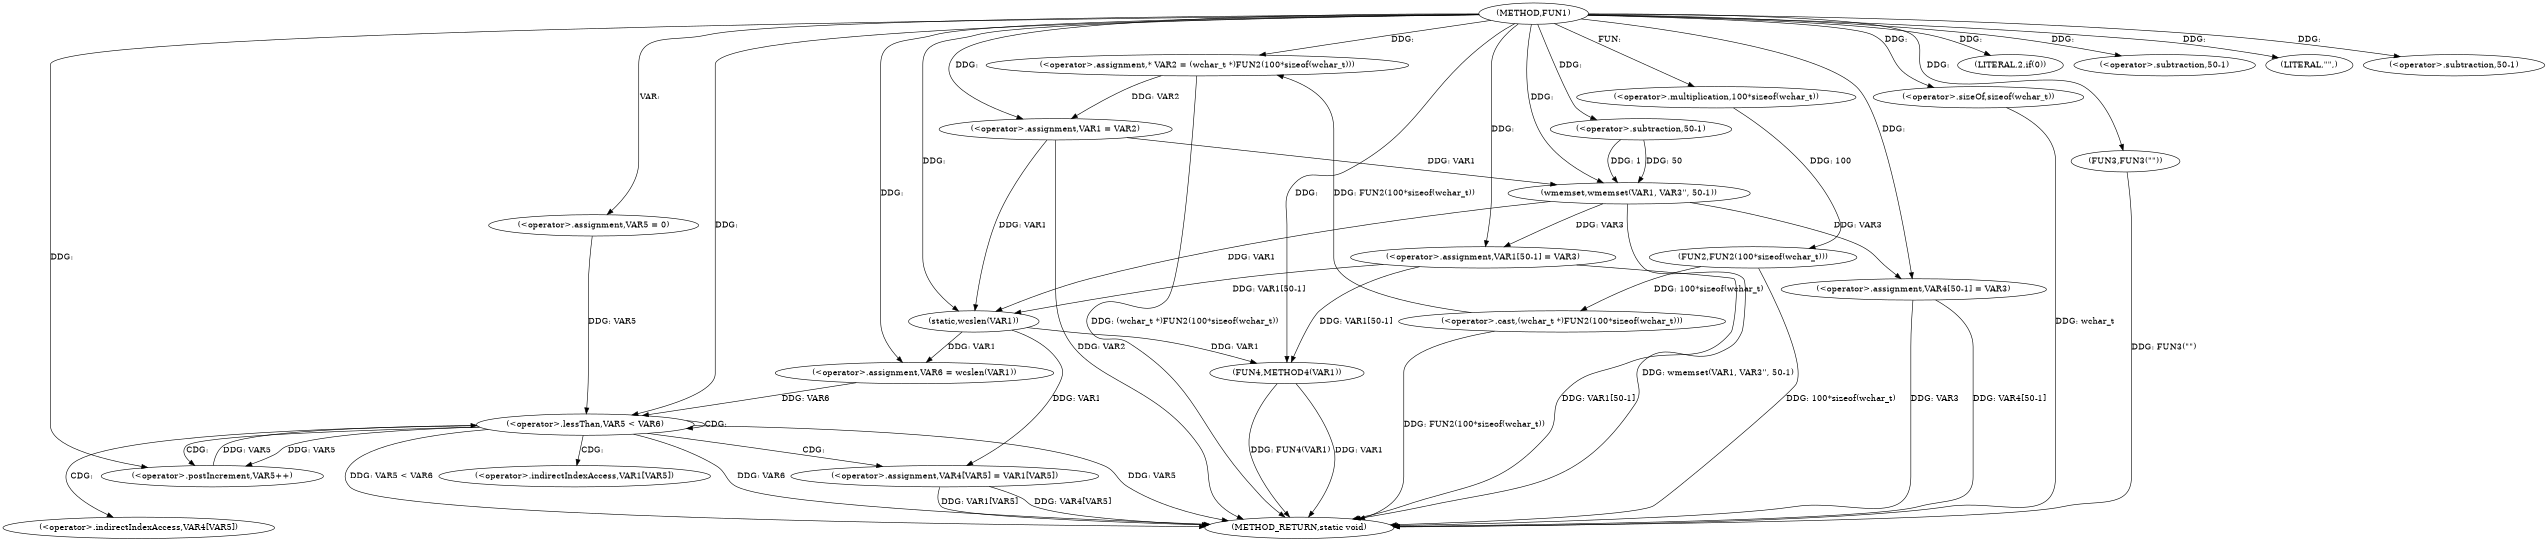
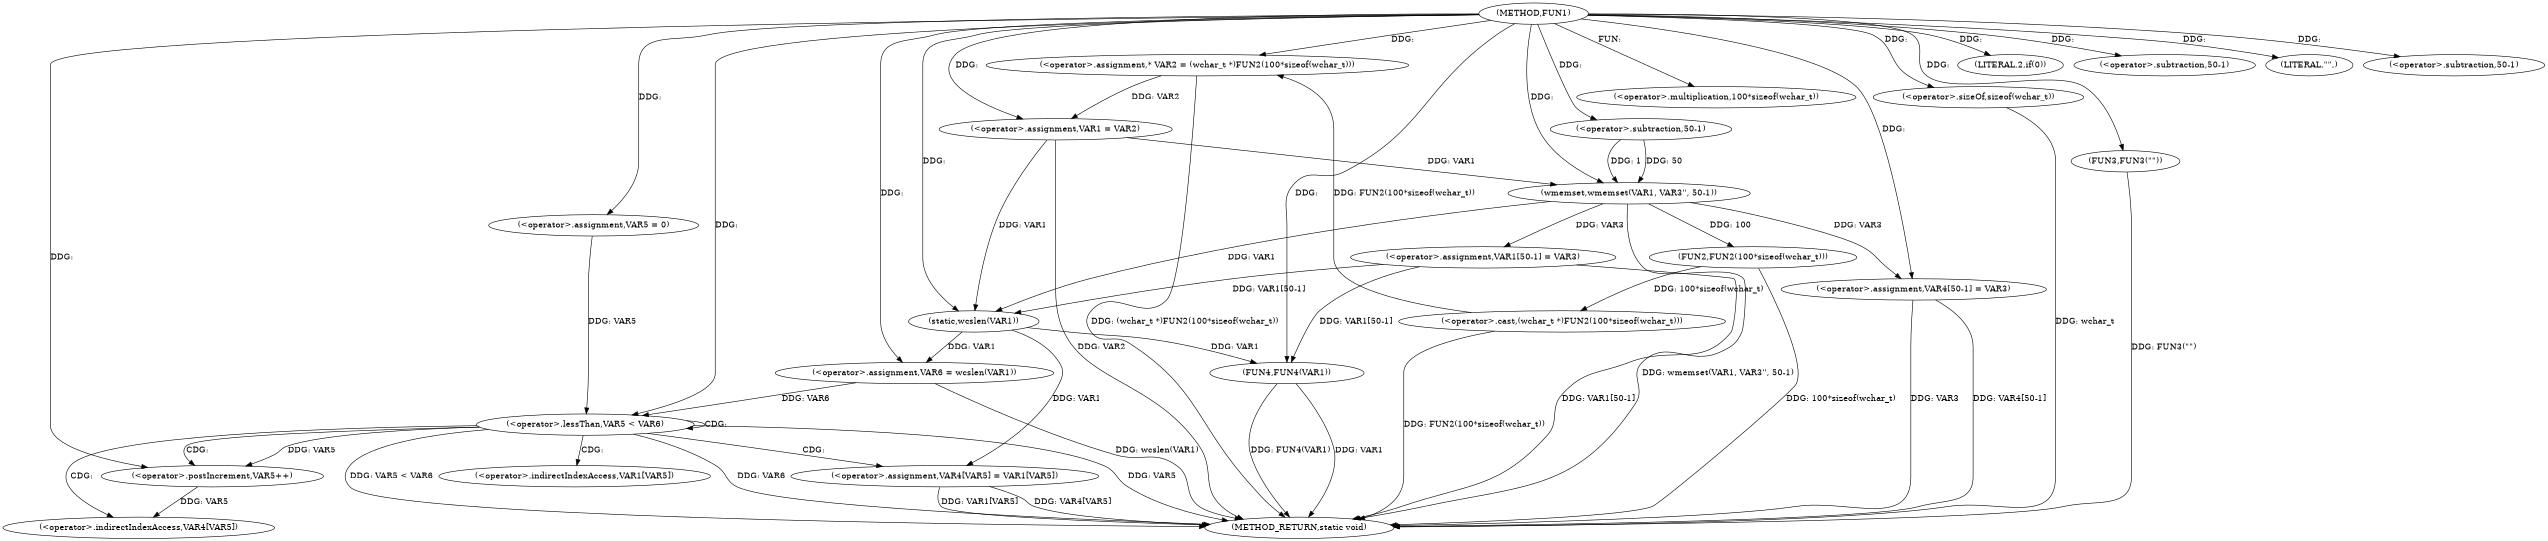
edge "(METHOD,FUN1)" -> "(<operator>.assignment,VAR5 = 0)": label "VAR: " -> "DDG: "
edge "(METHOD,FUN1)" -> "(<operator>.assignment,VAR1[50-1] = VAR3)": removed, label "DDG:"
edge "(<operator>.multiplication,100*sizeof(wchar_t))" -> "(FUN2,FUN2(100*sizeof(wchar_t)))": now "(wmemset,wmemset(VAR1, VAR3'', 50-1))" -> "(FUN2,FUN2(100*sizeof(wchar_t)))"
node "(FUN4,METHOD4(VAR1))": label "(FUN4,METHOD4(VAR1))" -> "(FUN4,FUN4(VAR1))"
edge "(<operator>.postIncrement,VAR5++)" -> "(<operator>.lessThan,VAR5 < VAR6)": now "(<operator>.postIncrement,VAR5++)" -> "(<operator>.indirectIndexAccess,VAR4[VAR5])"
edge "(<operator>.assignment,VAR6 = wcslen(VAR1))" -> "(METHOD_RETURN,static void)": added, label "DDG: wcslen(VAR1)"
